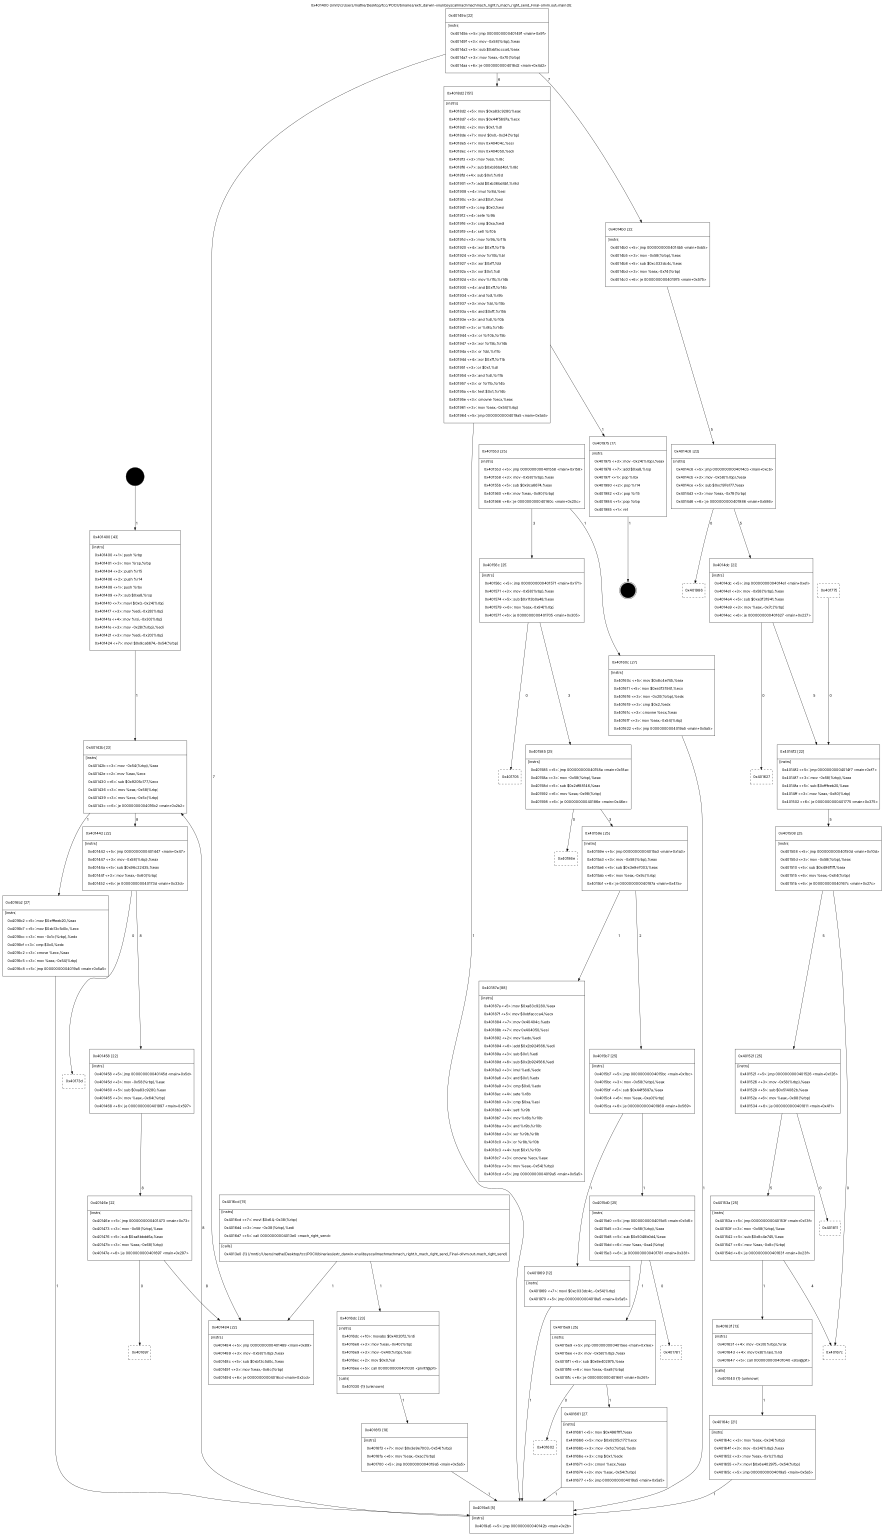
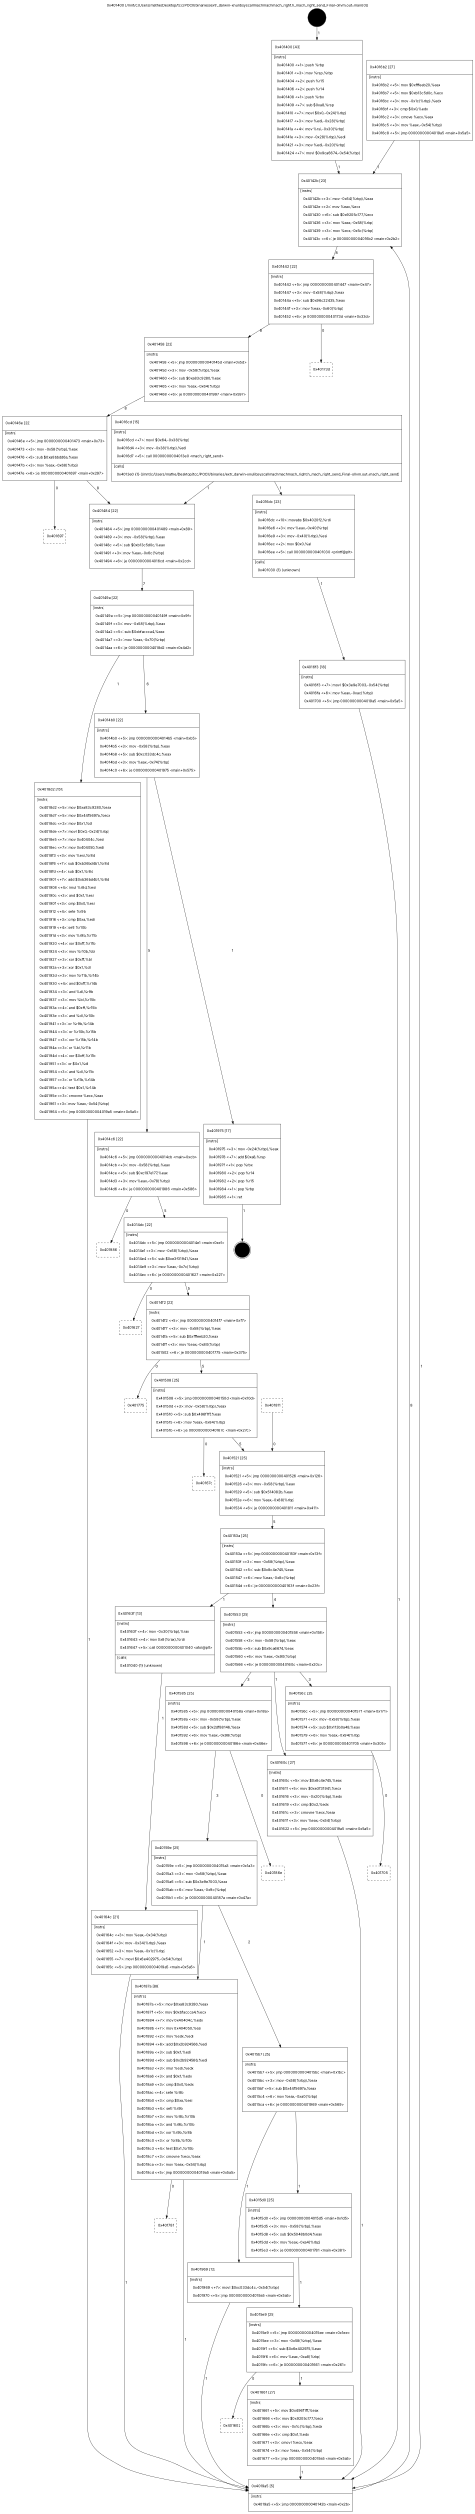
edge "0x40149a [22]" -> "0x4018d2 [151]": label " 6" -> " 1"
edge "0x40149a [22]" -> "0x4014b0 [22]": label " 7" -> " 6"
edge "0x4018d2 [151]" -> "0x401975 [17]": now "0x4014b0 [22]" -> "0x401975 [17]"
edge "0x40149a [22]" -> "0x401484 [22]": reversed
edge "0x401775" -> "0x4014f2 [22]": reversed
edge "0x40156c [25]" -> "0x401585 [25]": now "0x401553 [25]" -> "0x401585 [25]"
edge "0x40142b [23]" -> "0x4016b2 [27]": reversed
edge "0x401521 [25]" -> "0x401811": reversed
edge "0x40153a [25]" -> "0x40167c": now "0x40153a [25]" -> "0x401553 [25]"
edge "0x4015d0 [25]" -> "0x401781": now "0x40187a [88]" -> "0x401781"
edge "0x40187a [88]" -> "0x4019a5 [5]": added, label "1"
